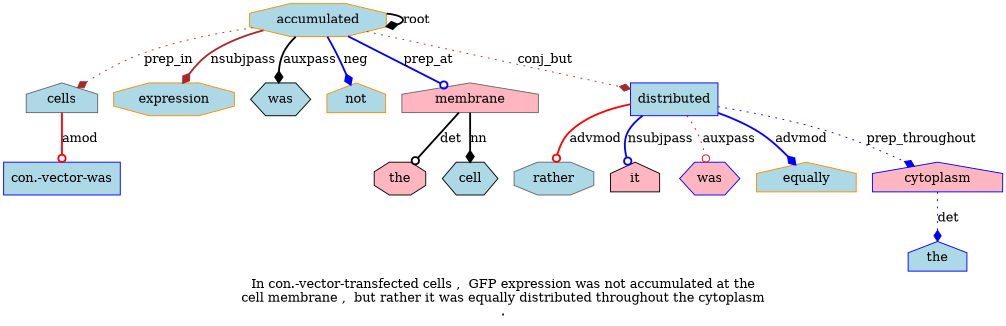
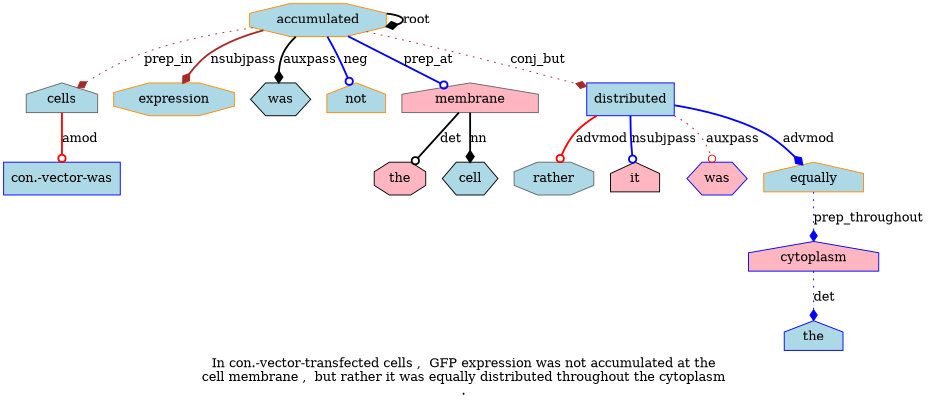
edge "accumulated" -> "not": arrowhead diamond -> odot
edge "distributed" -> "cytoplasm": now "equally" -> "cytoplasm"
